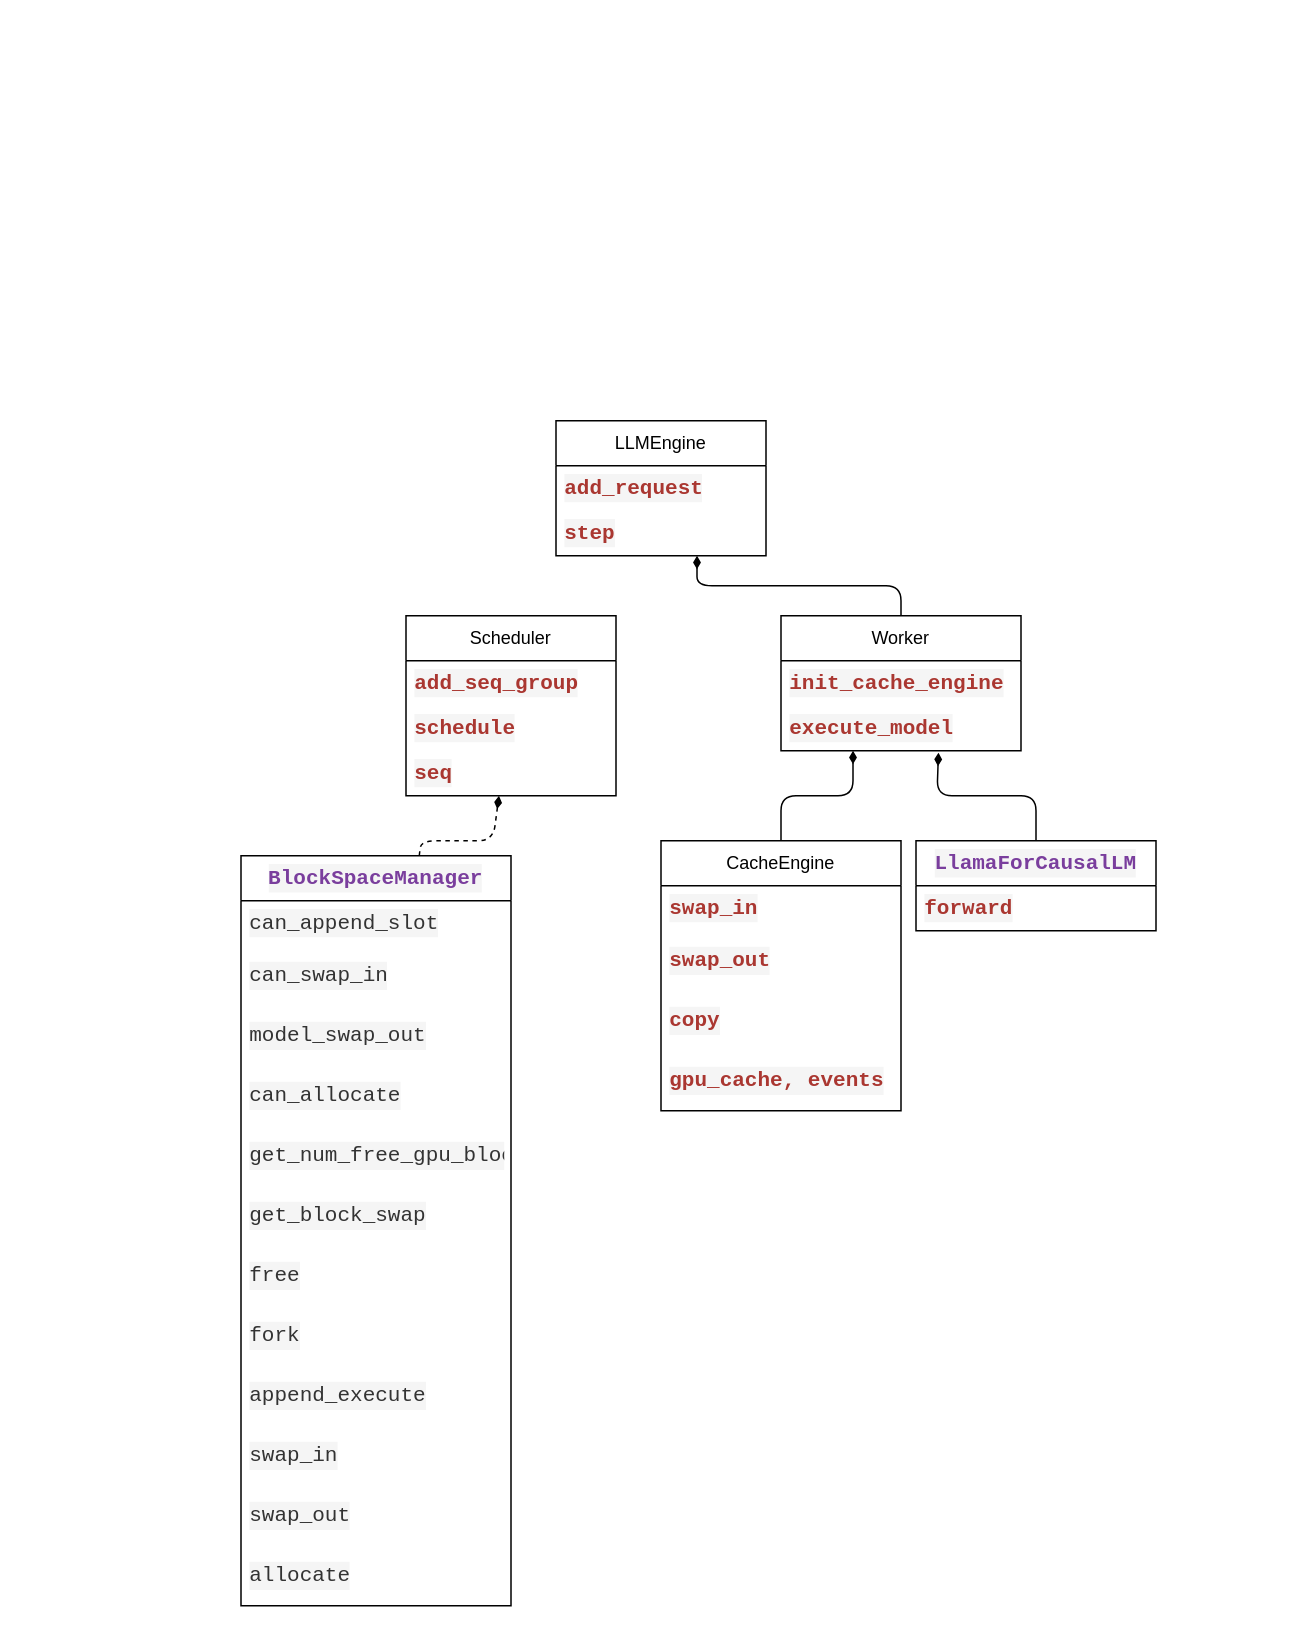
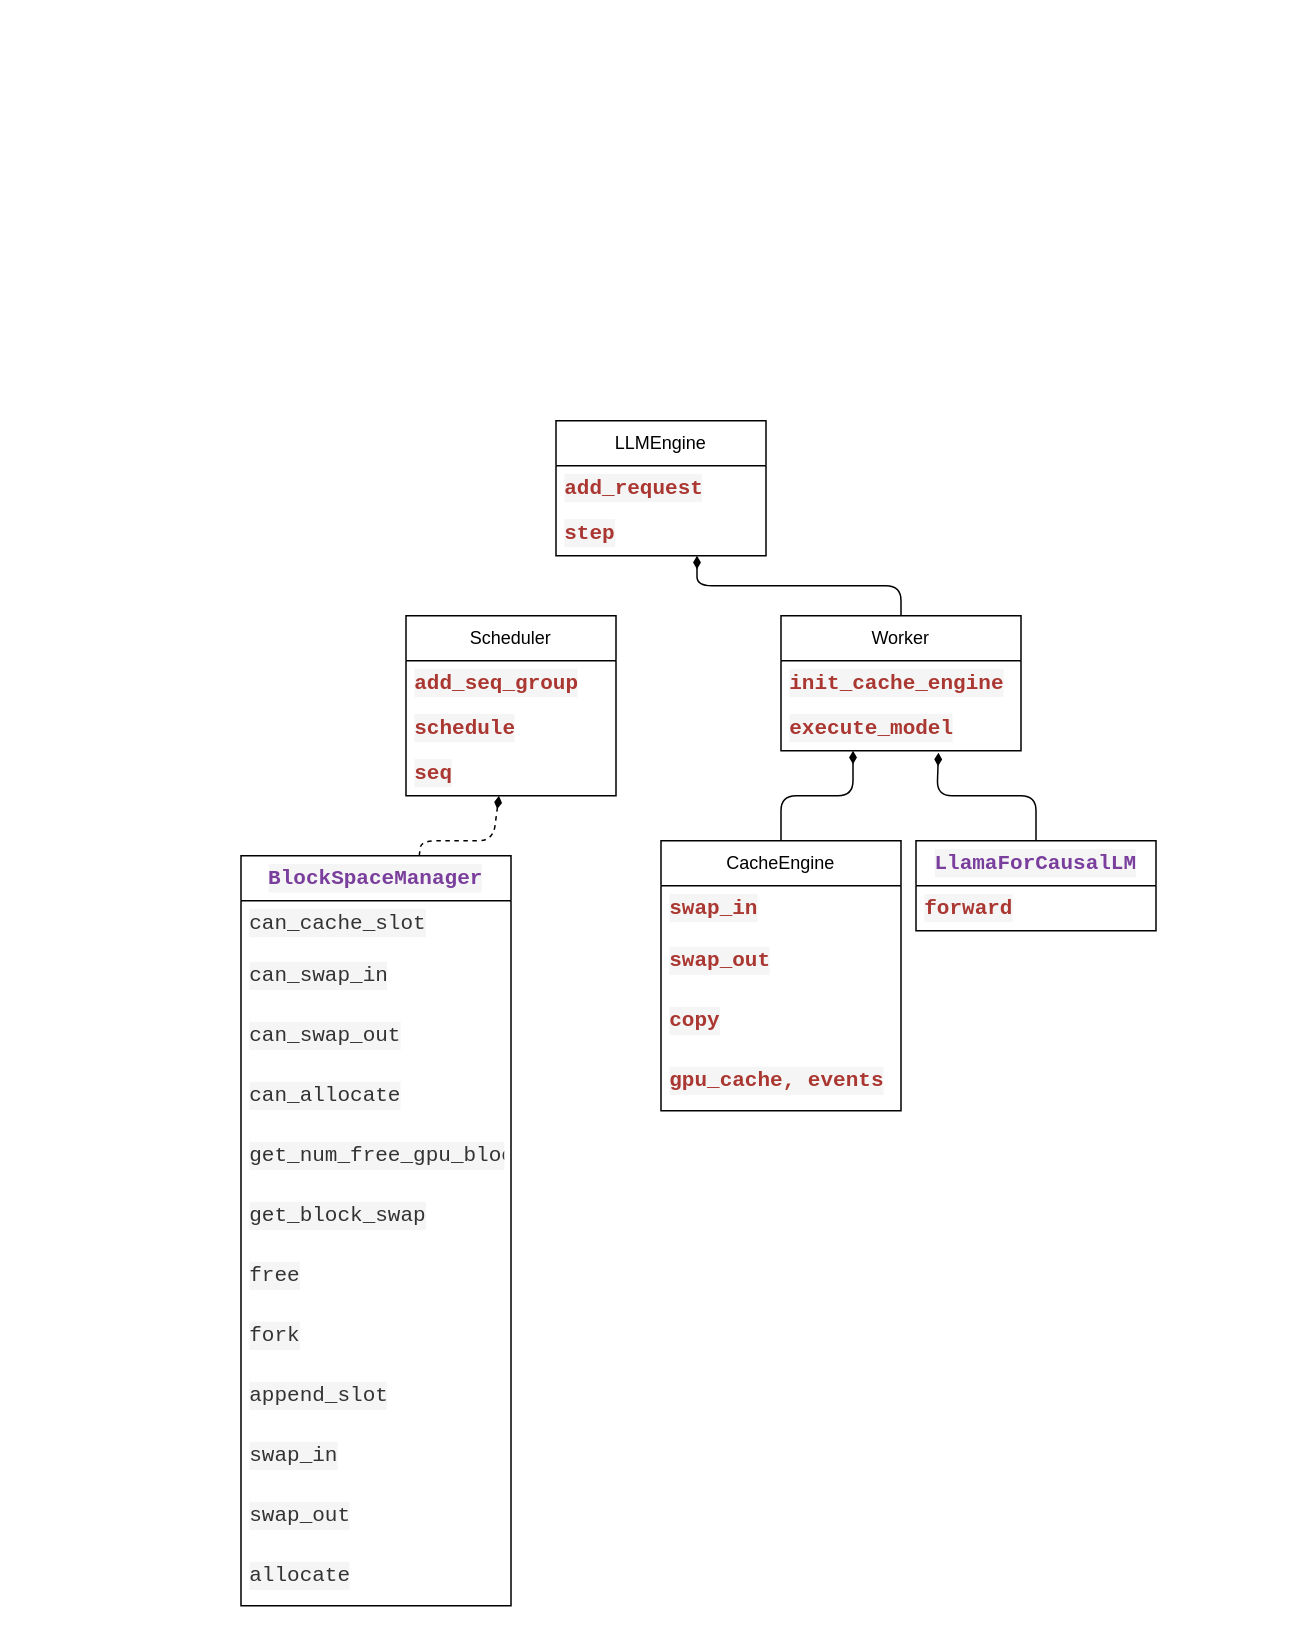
node "can_append_slot": label "can_append_slot" -> "can_cache_slot"
node "model_swap_out": label "model_swap_out" -> "can_swap_out"
node "append_execute": label "append_execute" -> "append_slot"
